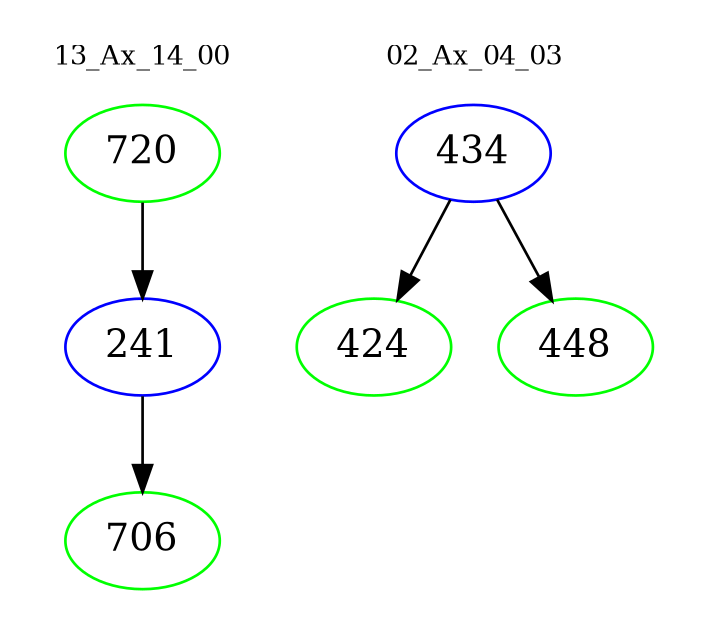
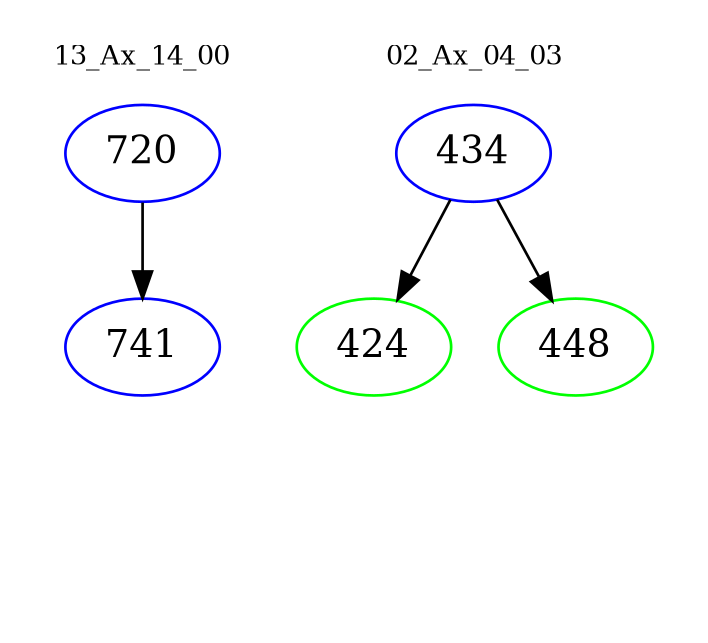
node "720": color green -> blue
node "241": label "241" -> "741"
node "706": removed
